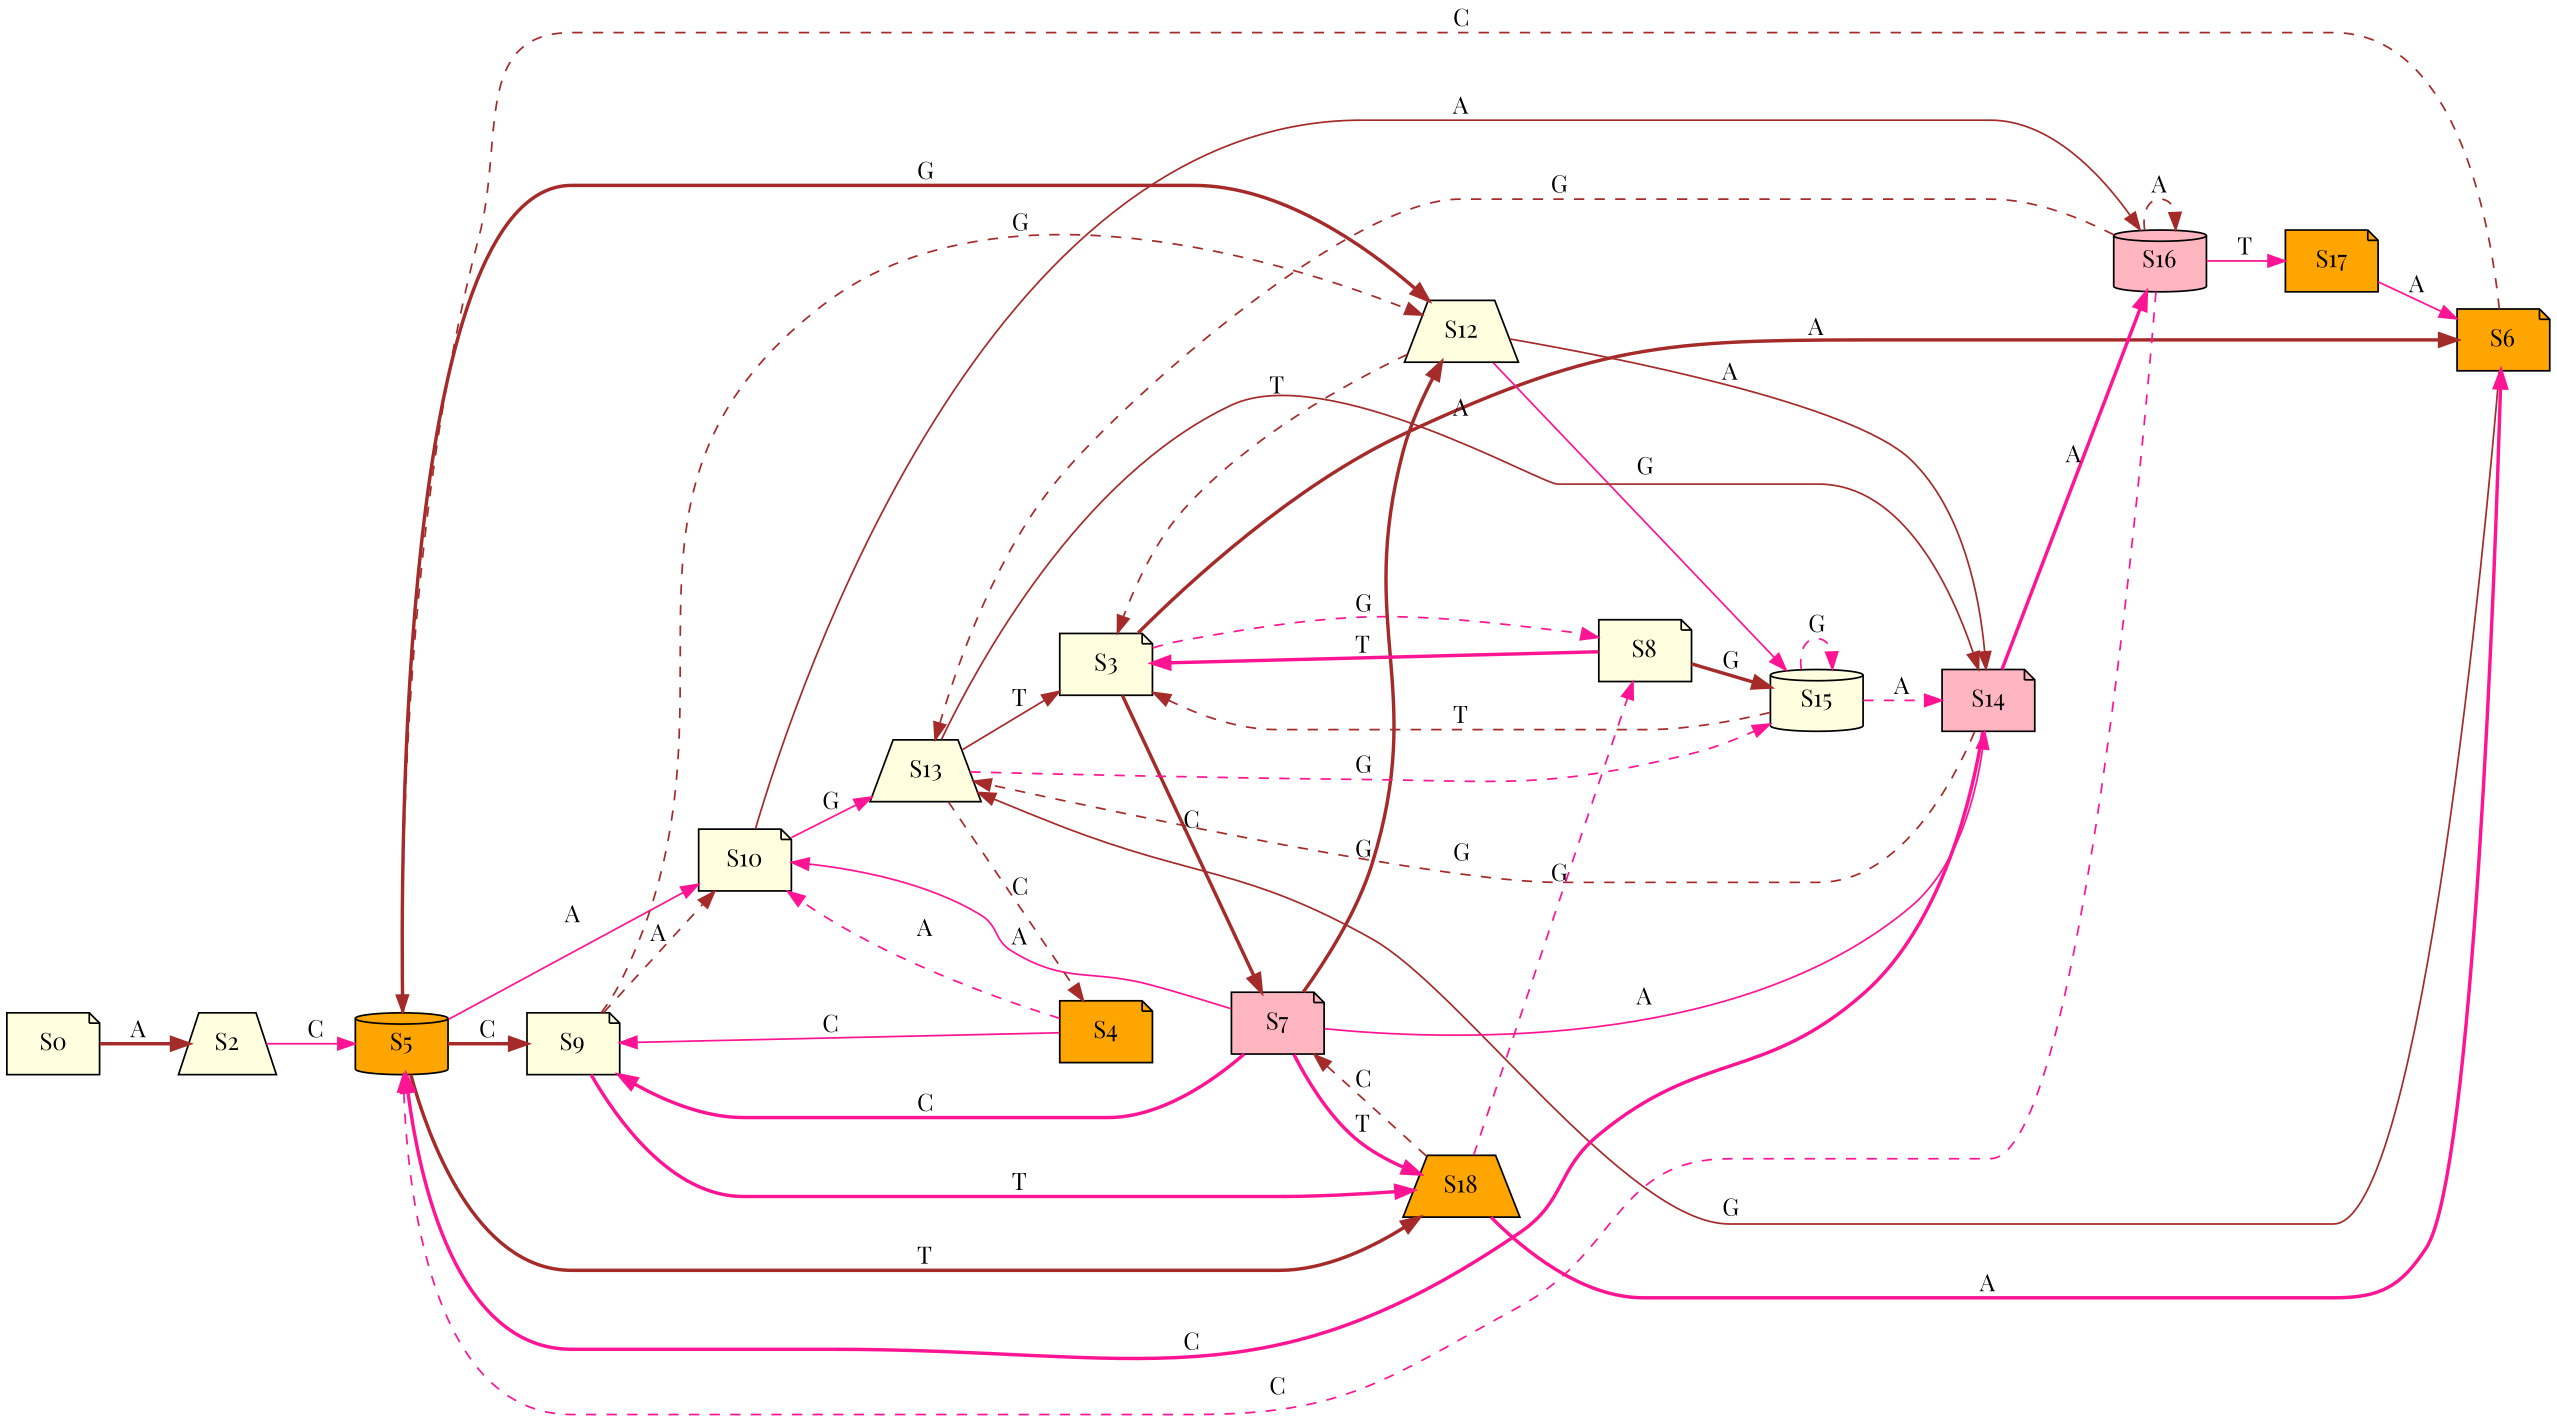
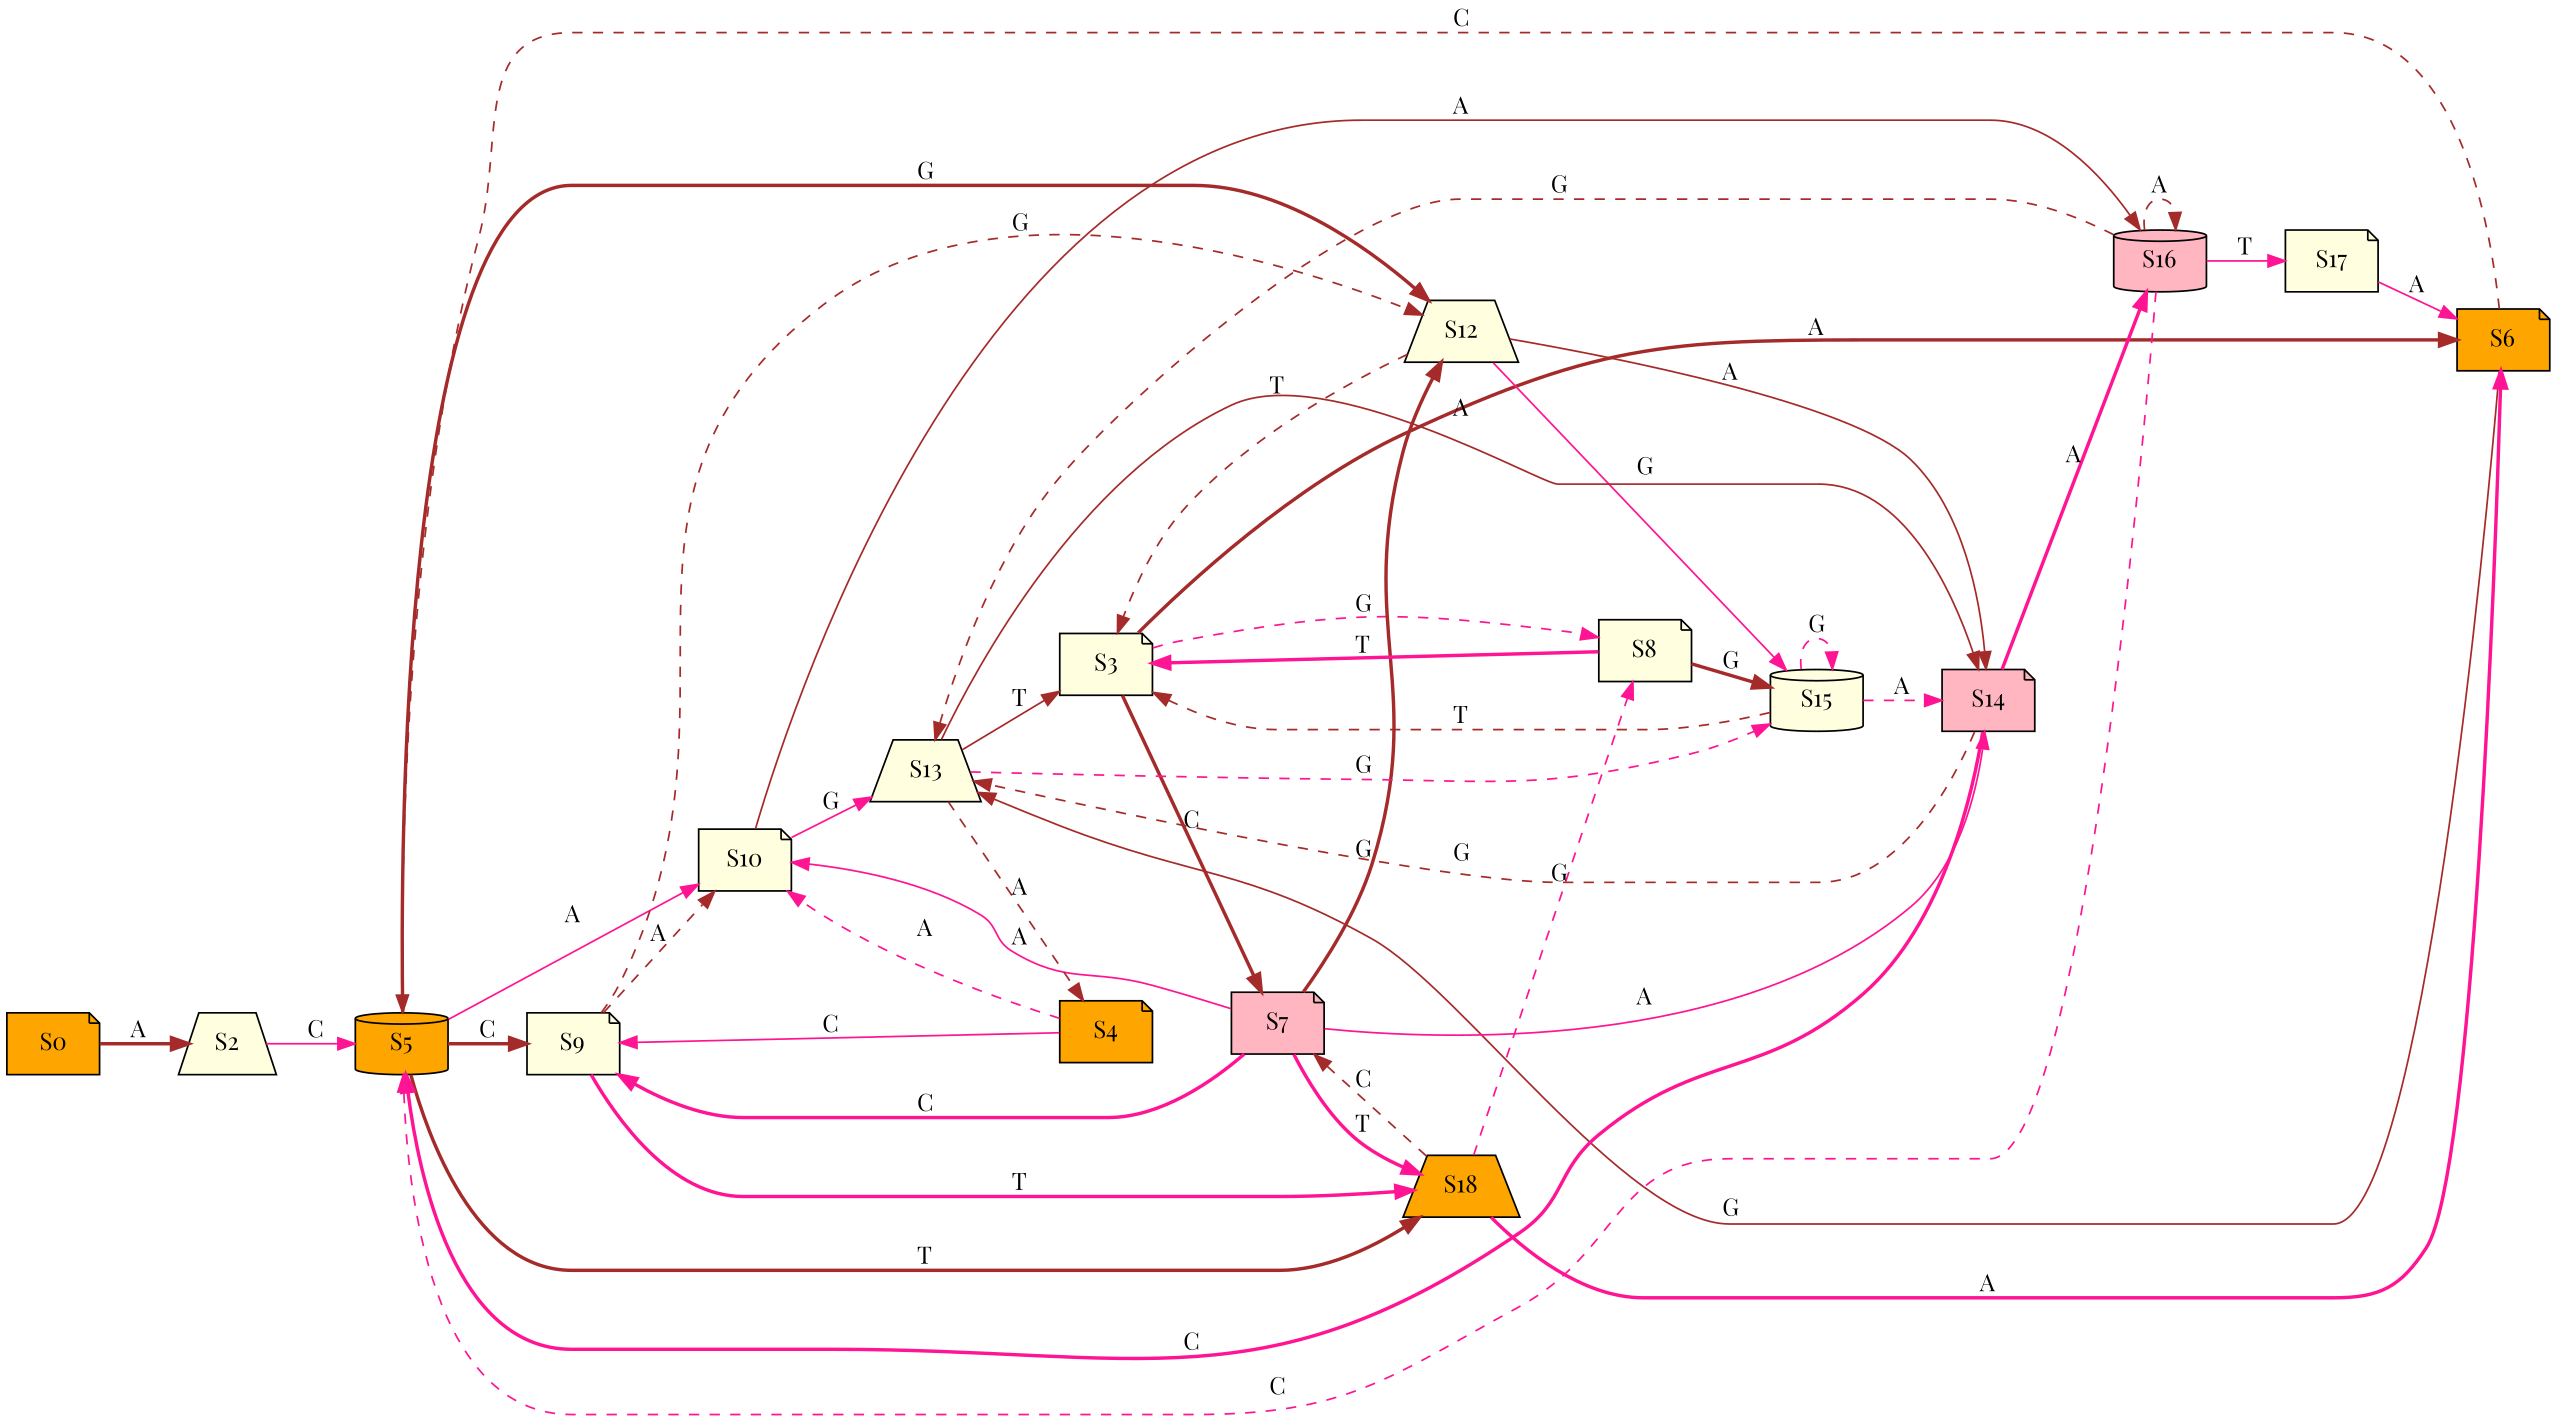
node "S17": fillcolor orange -> lightyellow
edge "S13" -> "S4": label "C" -> "A"
node "S0": fillcolor lightyellow -> orange
